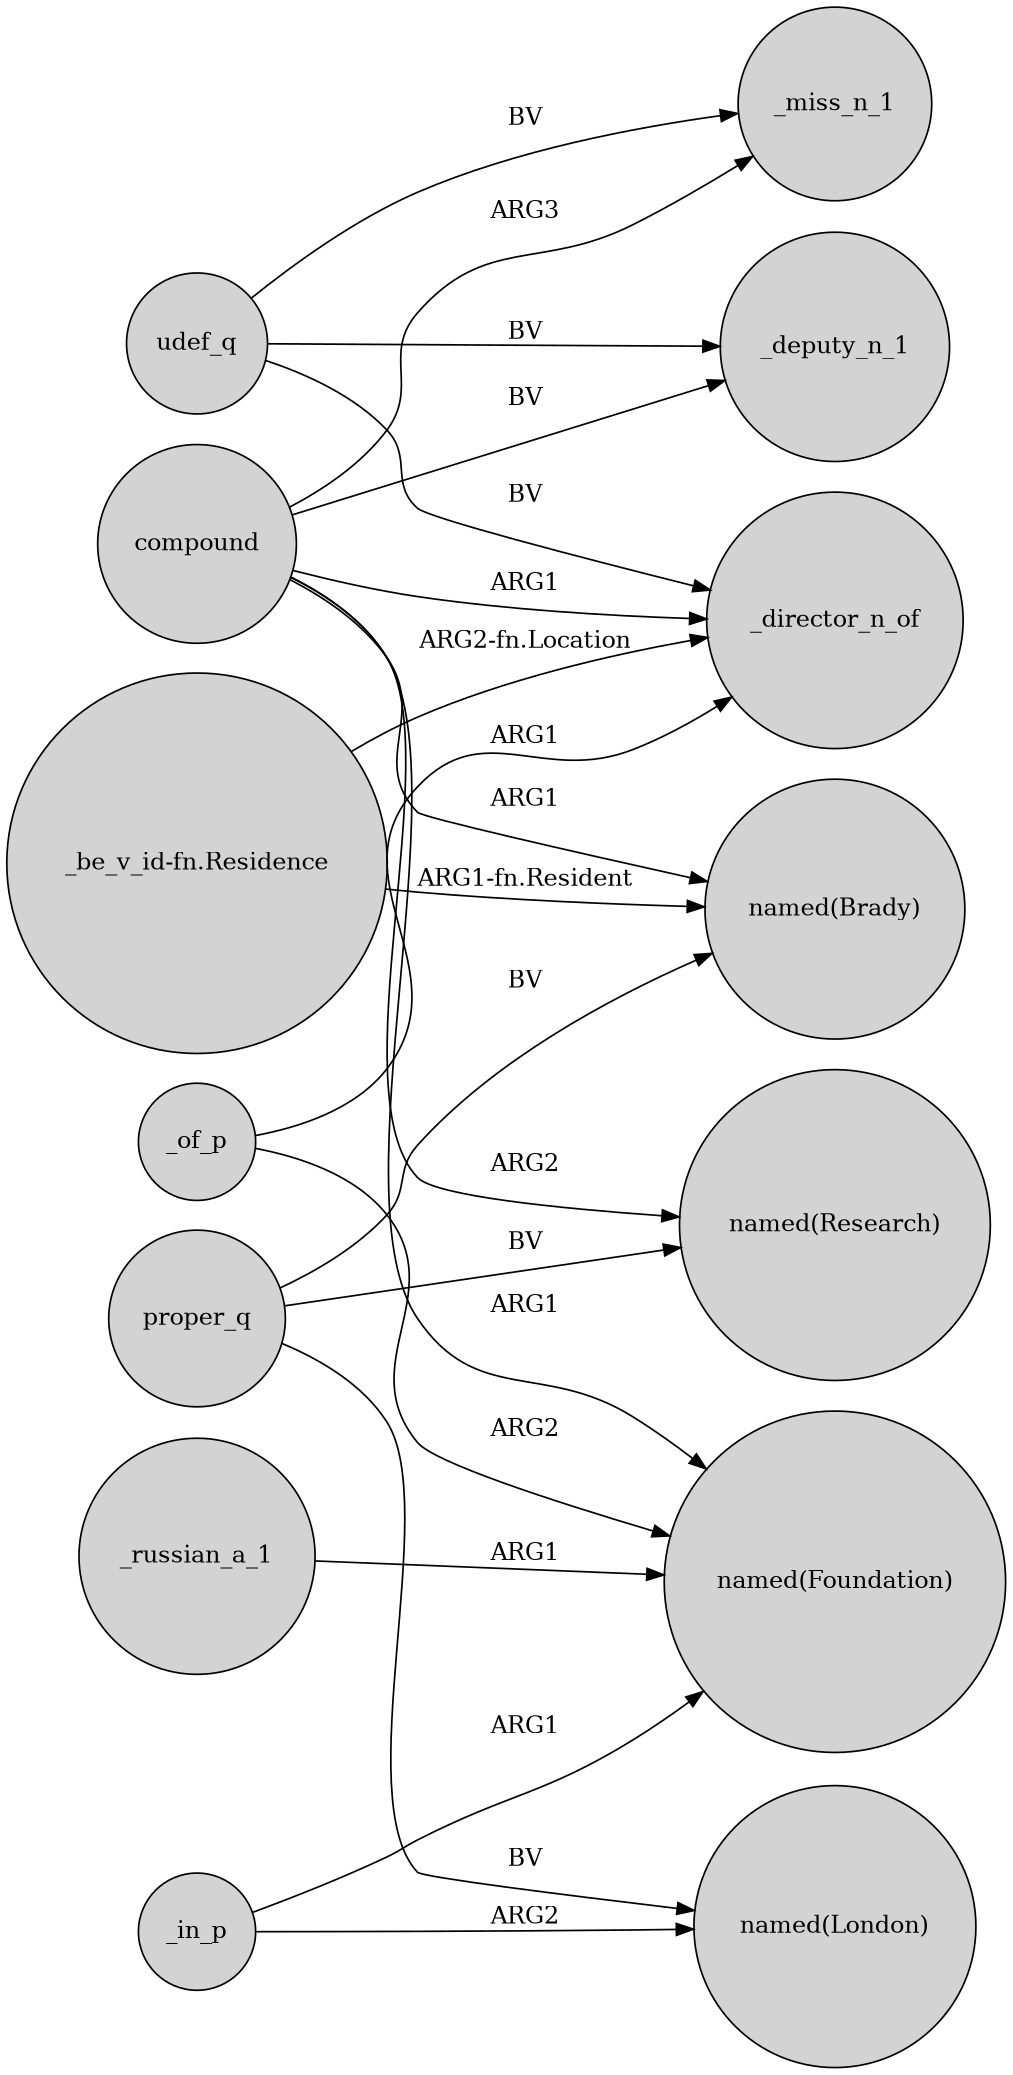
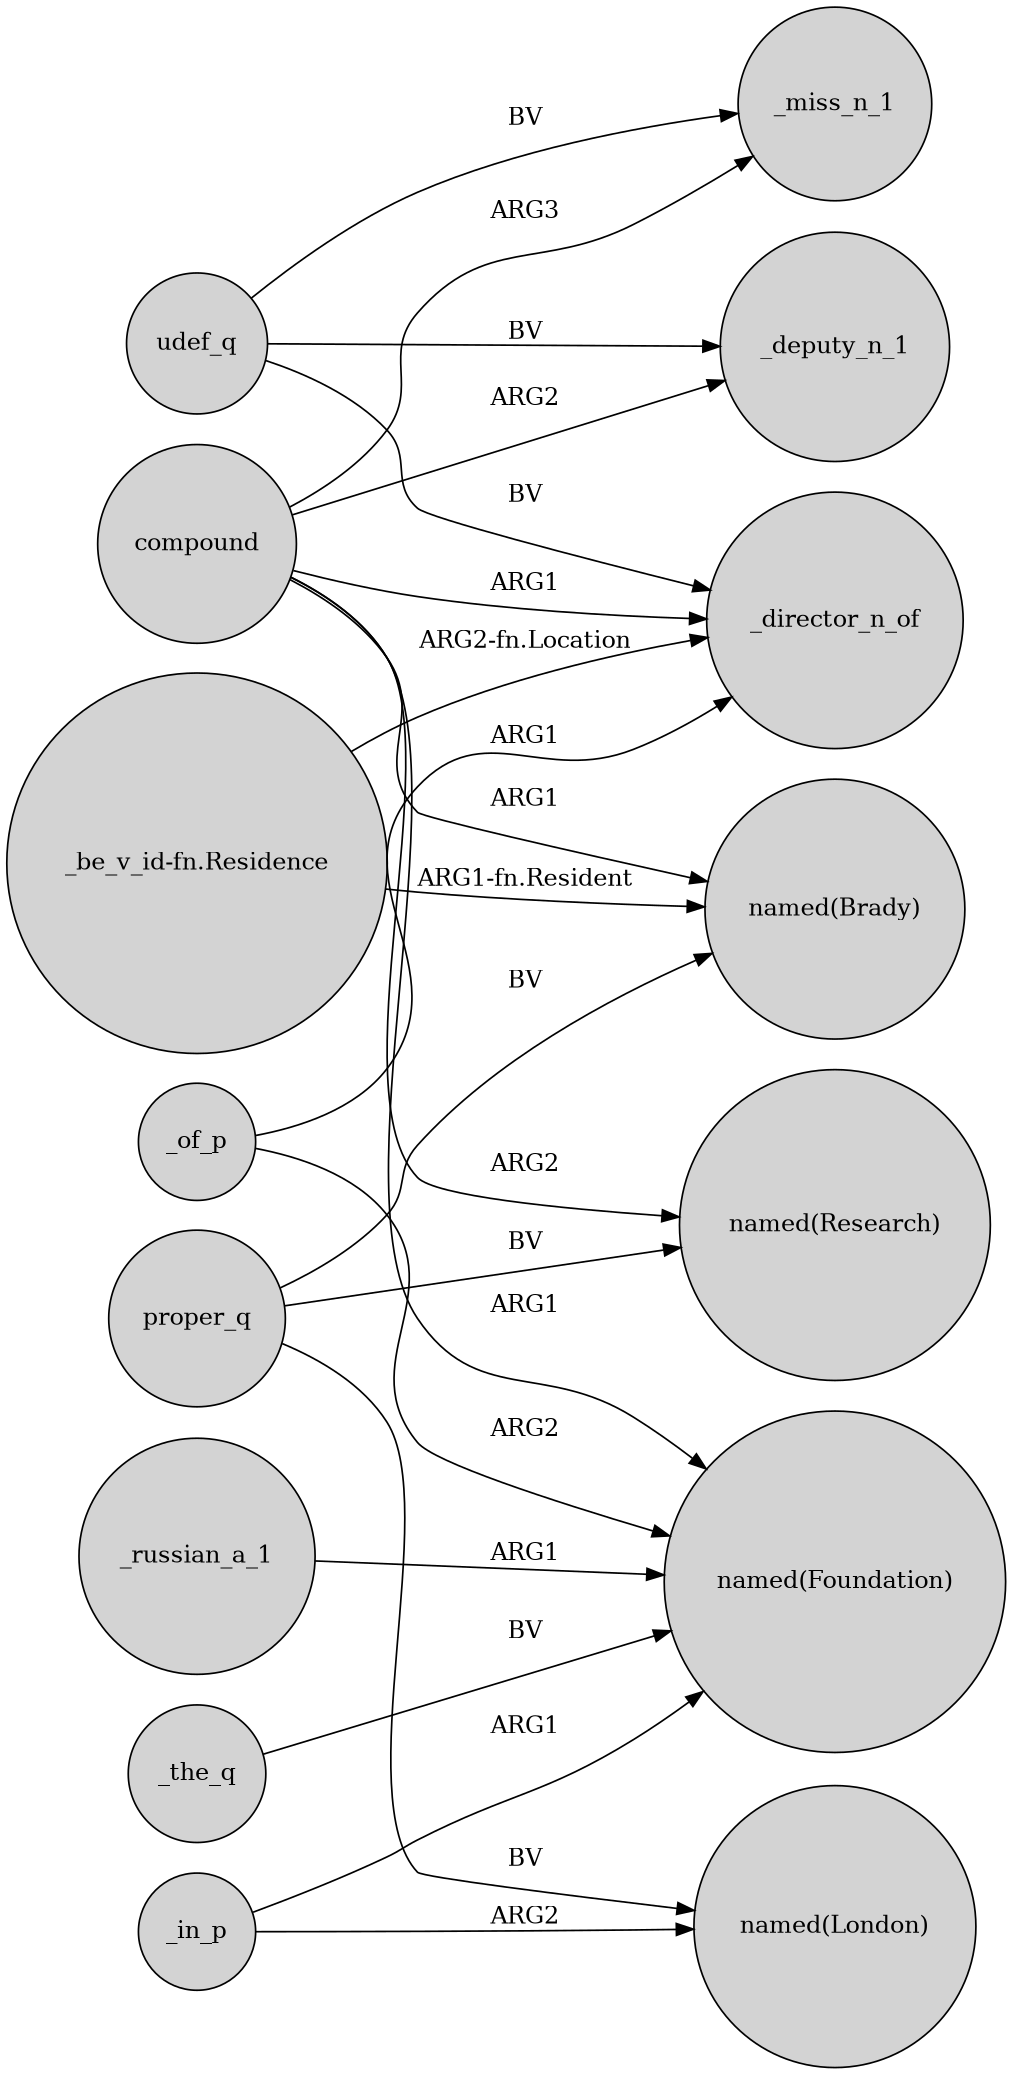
edge "compound" -> "_deputy_n_1": label "BV" -> "ARG2"
node "_the_q": added
